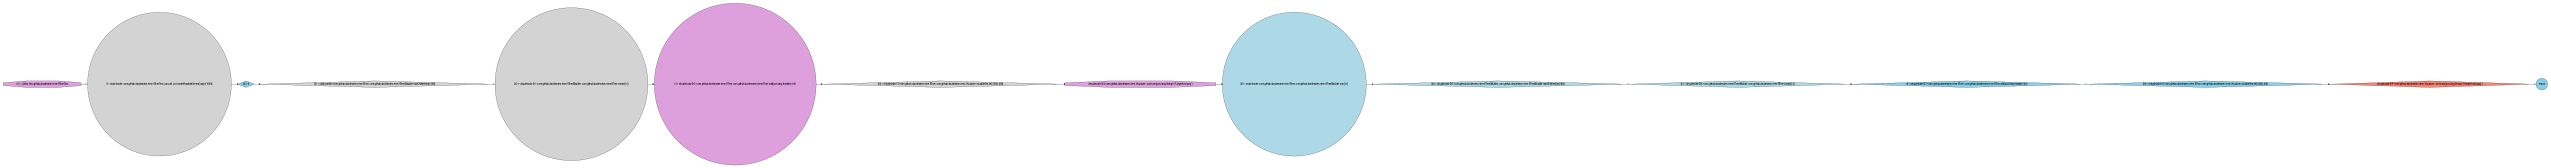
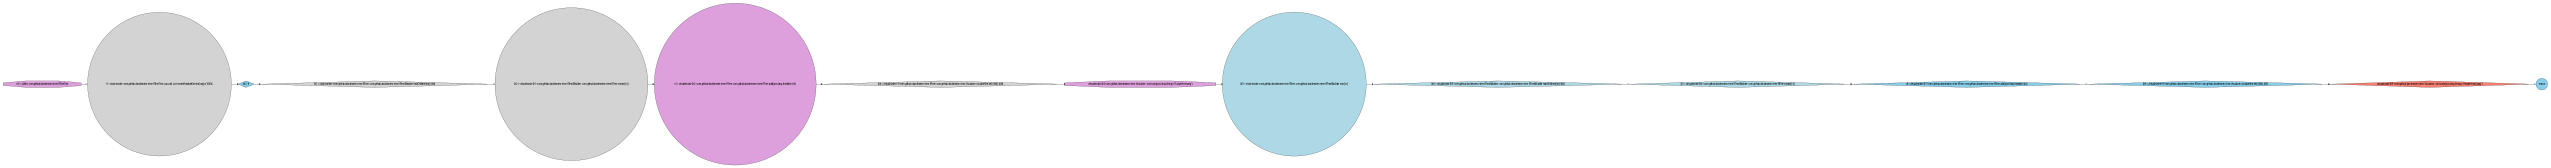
node "r10 := @this: this.github.davidmoten.rtree.RTreeTest": label "r10 := @this: this.github.davidmoten.rtree.RTreeTest" -> "r10 := @this: com.github.davidmoten.rtree.RTreeTest"
